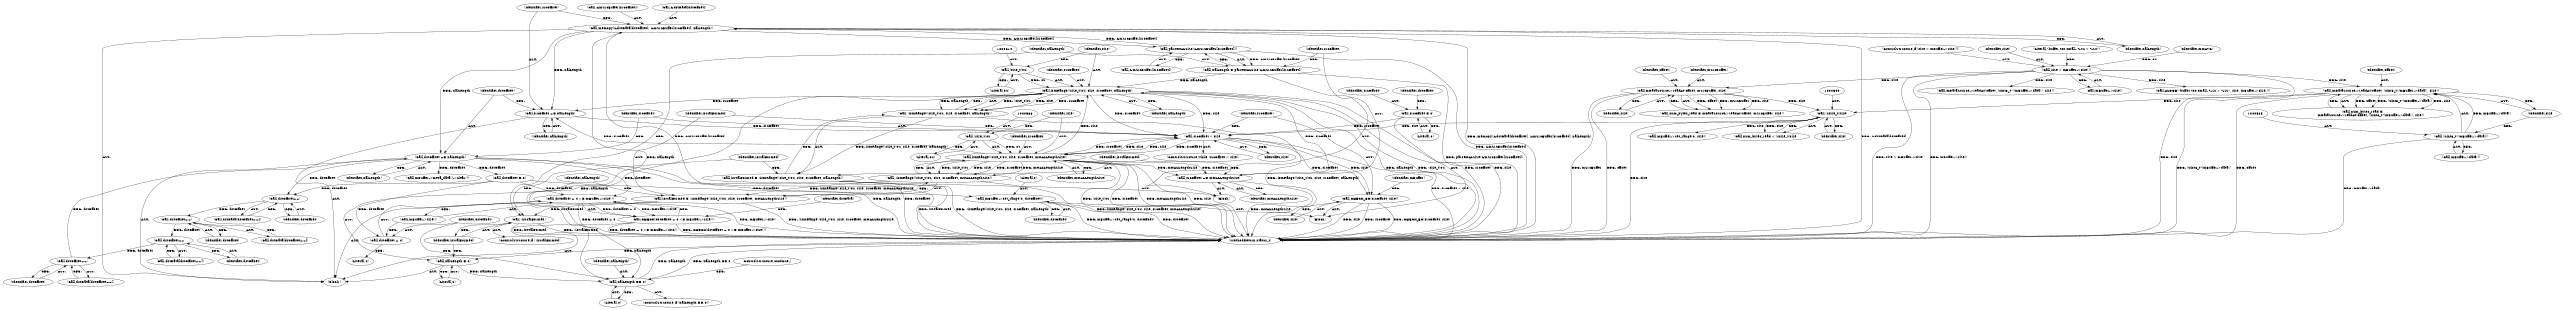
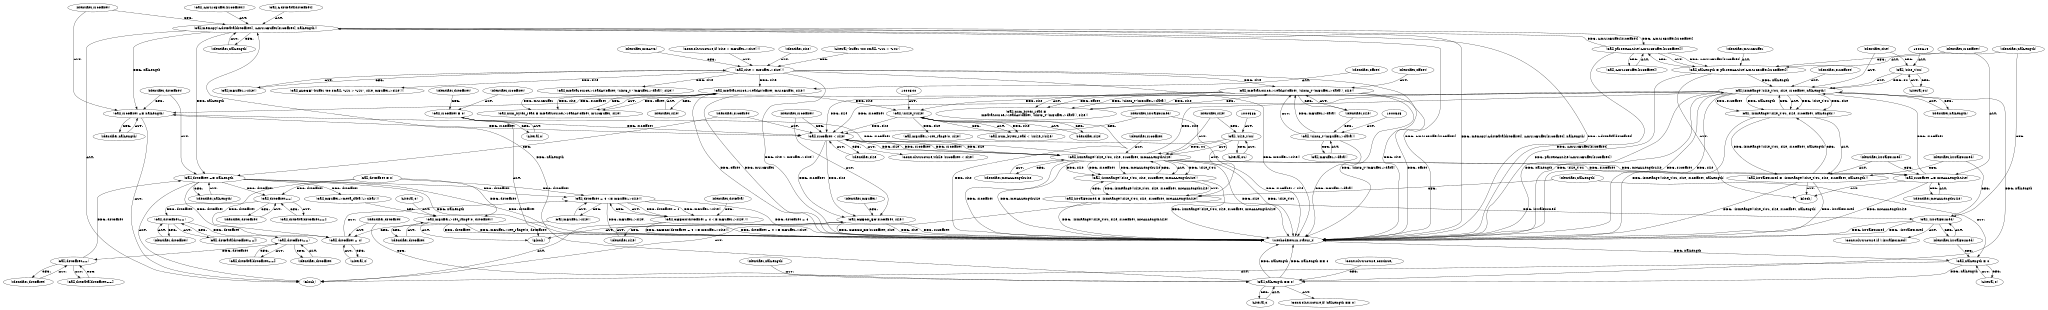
edge "(Identifier,mIsAVC)" -> "(Call,size > mBuffer->size())": label "DDG: 0u" -> "CFG: "
edge "(Identifier,mSrcBuffer)" -> "(Call,mDataSource->readAt(offset, mSrcBuffer, size))": now "(Identifier,mSrcBuffer)" -> "(Call,nalLength = parseNALSize(&mSrcBuffer[srcOffset]))"
edge "(Call,(ssize_t)size)" -> "(Call,srcOffset < size)": label "CFG: size" -> "DDG: size"
edge "(Call,dstOffset += nalLength)" -> "(Call,dstOffset = 0)": now "(Call,dstOffset += nalLength)" -> "(Call,dstOffset + 4)"
edge "(Call,mBuffer->meta_data()->clear())" -> "(Call,mBuffer->set_range(0, dstOffset))": added, label "CFG:"
edge "(Literal,4)" -> "(Call,dstOffset + 4)": added, label "AST:"
